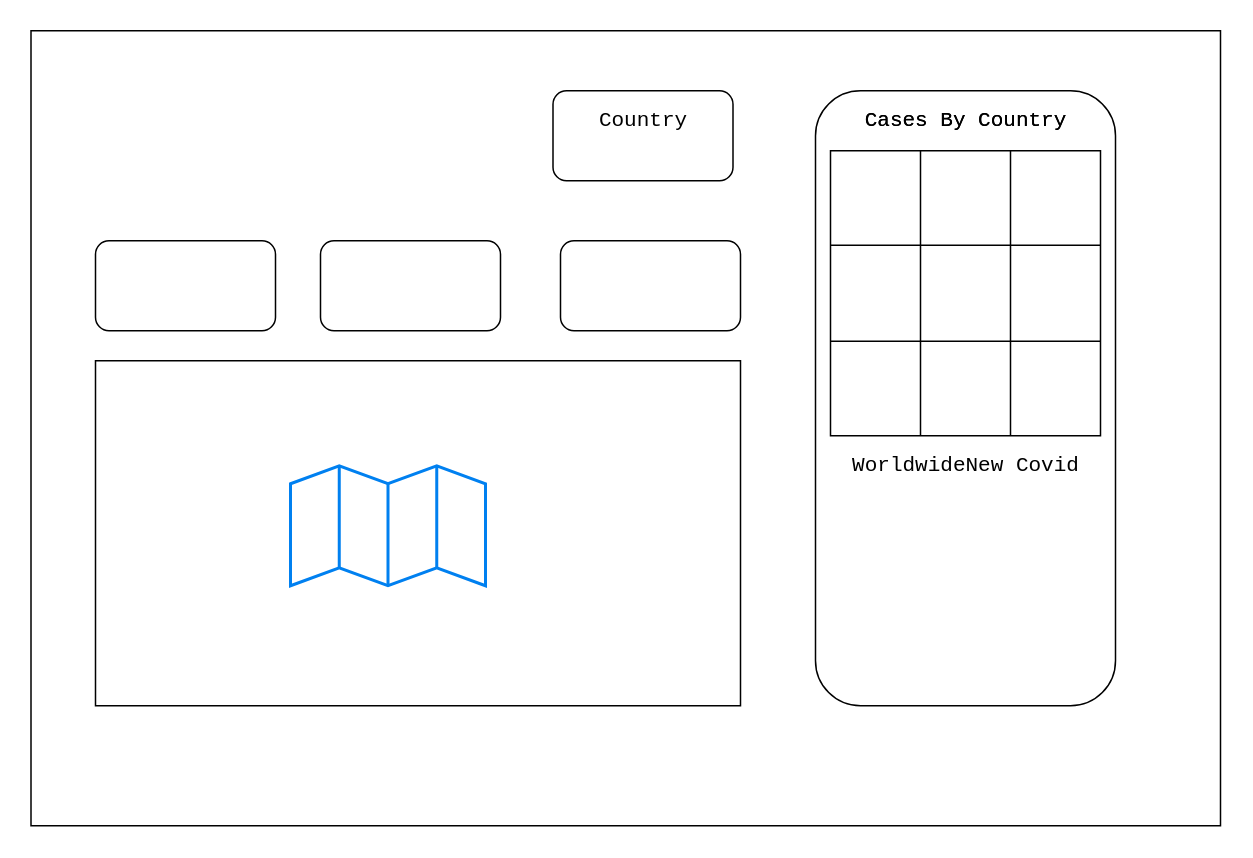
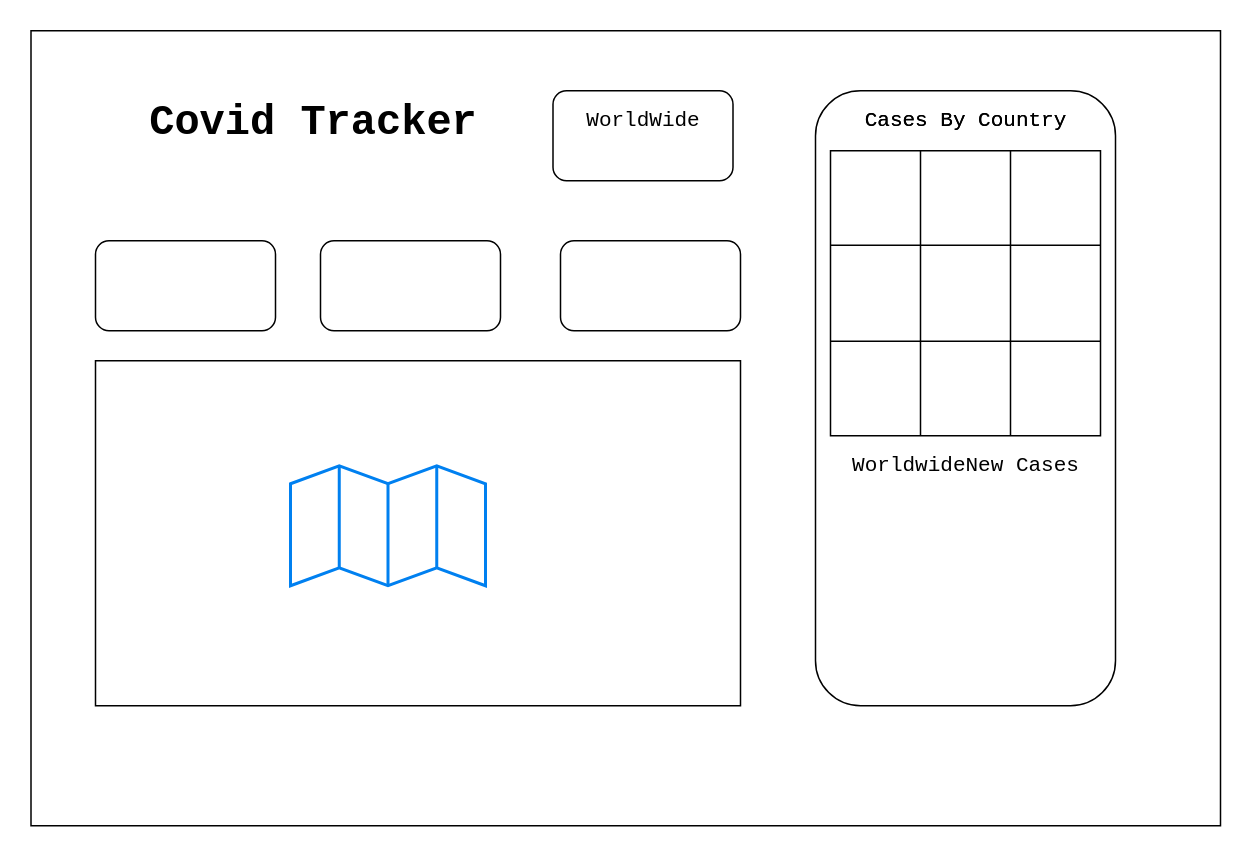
node "Country": label "Country" -> "WorldWide"
node "Covid Tracker": added
node "WorldwideNew Covid": label "WorldwideNew Covid" -> "WorldwideNew Cases"
